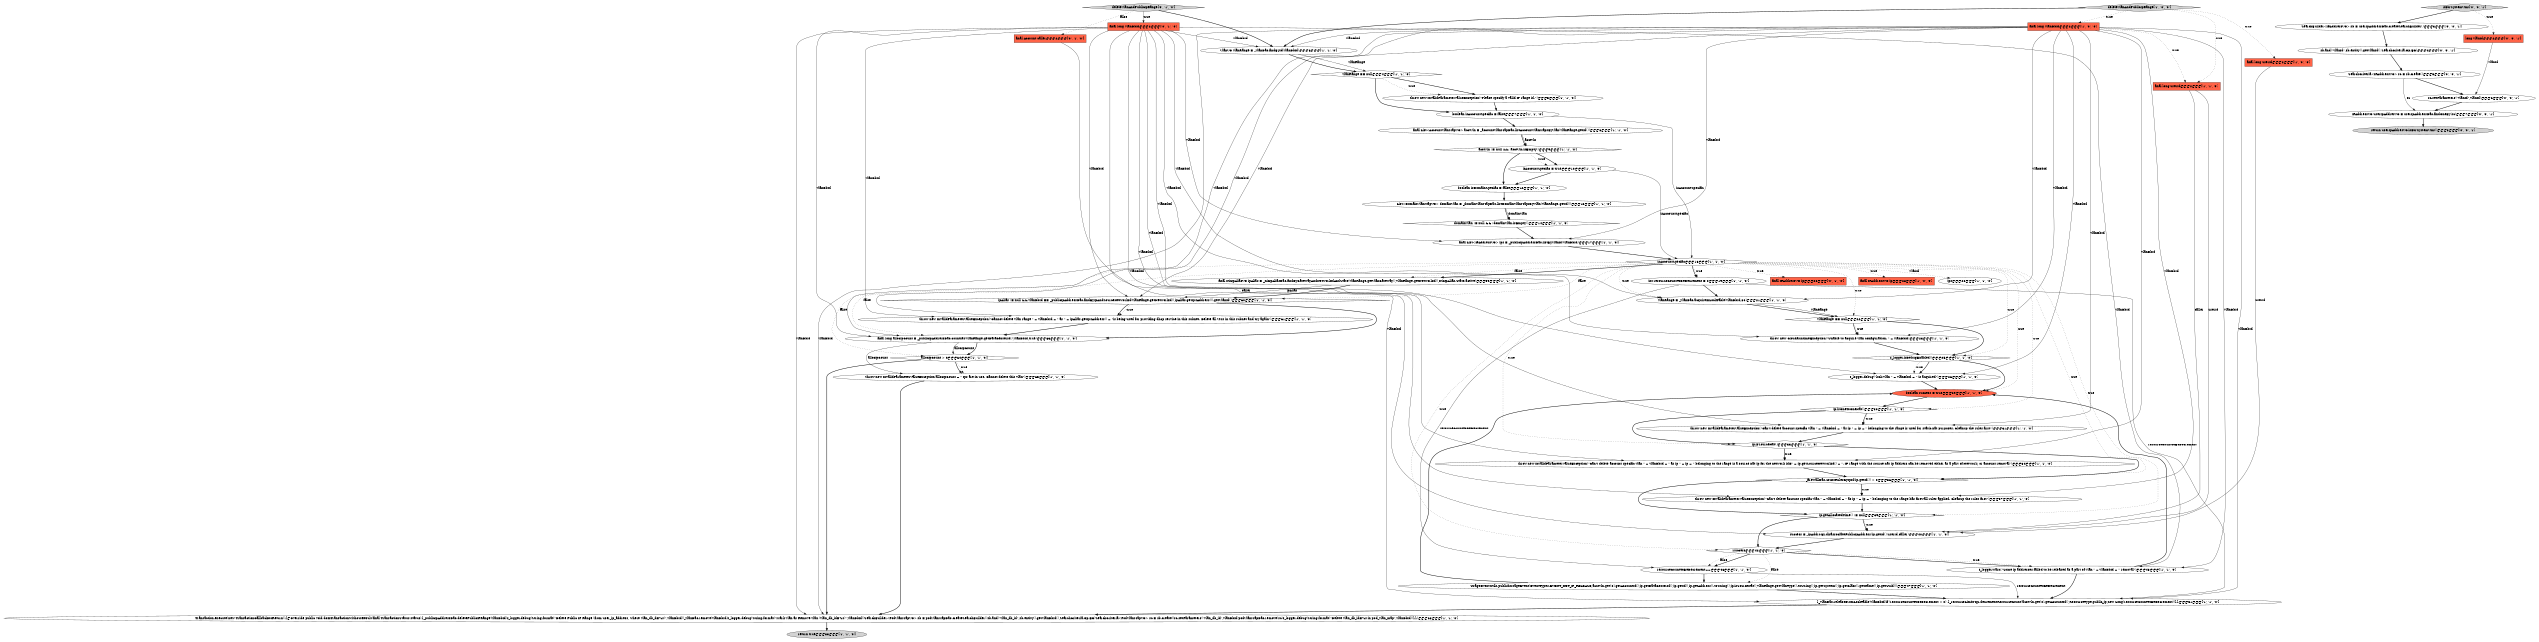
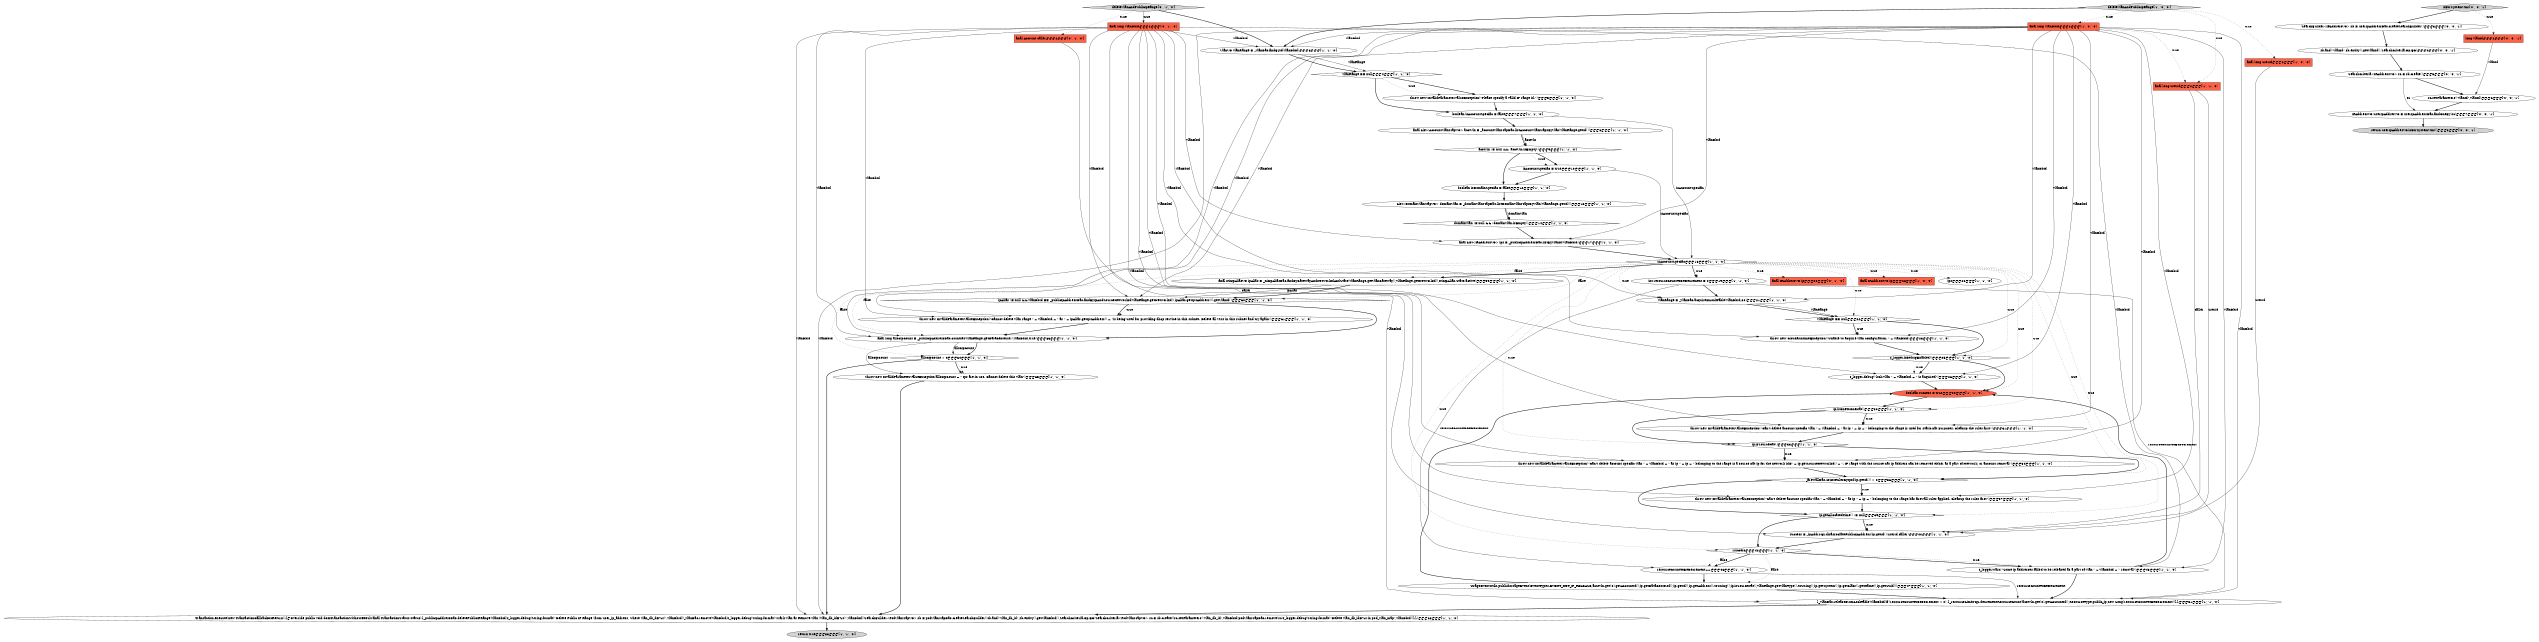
edge "deleteVlanAndPublicIpRange['0', '1', '0']" -> "final Account caller@@@2@@@['0', '1', '0']": label "false" -> "true"
edge "isAccountSpecific@@@18@@@['1', '1', '0']" -> "ips@@@28@@@['1', '1', '0']": label "vlanId" -> "true"
